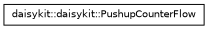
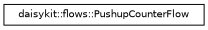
node "daisykit::daisykit::PushupCounterFlow": label "daisykit::daisykit::PushupCounterFlow" -> "daisykit::flows::PushupCounterFlow"
